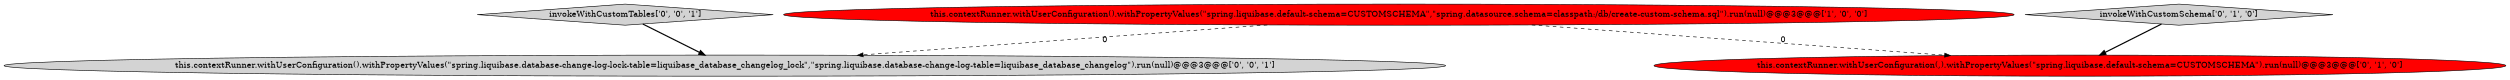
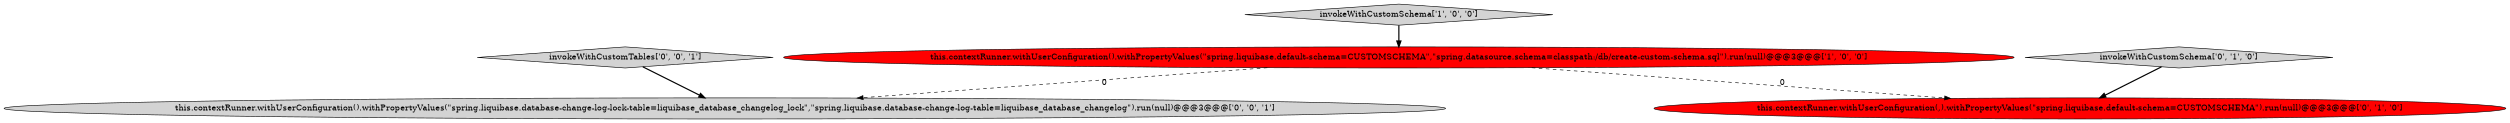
node "invokeWithCustomSchema['1', '0', '0']": added
